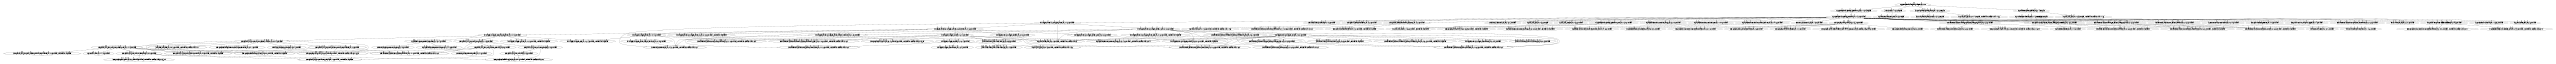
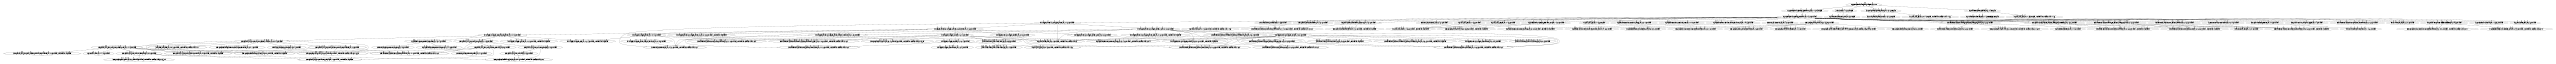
node "org.slf4j:slf4j-ext:jar:1.7.36:provided": added
